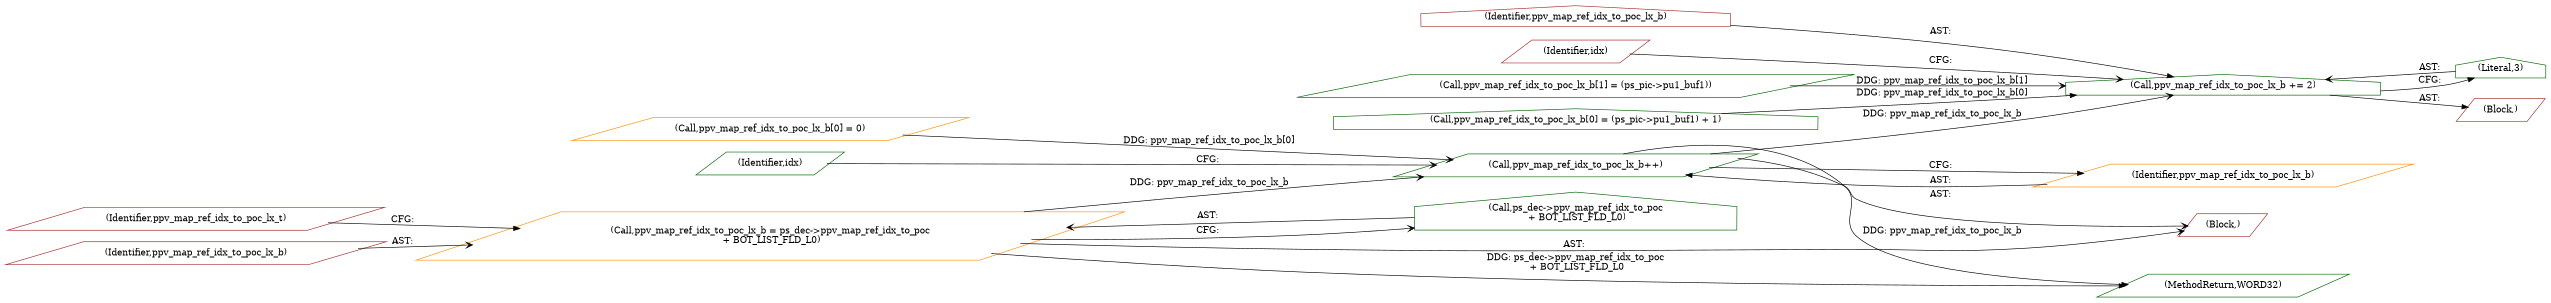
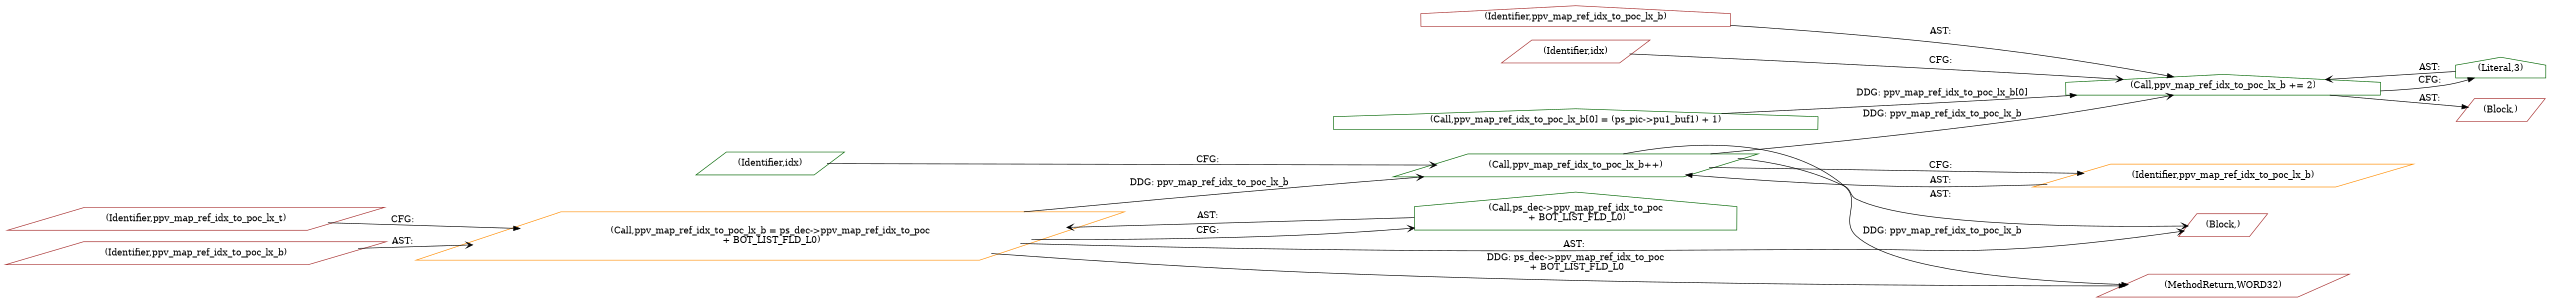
node "(Call,ppv_map_ref_idx_to_poc_lx_b[1] = (ps_pic->pu1_buf1))": removed
node "(Call,ppv_map_ref_idx_to_poc_lx_b[0] = 0)": removed
node "(MethodReturn,WORD32)": color darkgreen -> brown
